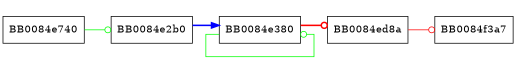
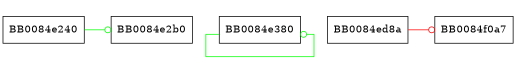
edge "BB0084e2b0" -> "BB0084e380": removed
edge "BB0084e380" -> "BB0084ed8a": removed
node "BB0084e740": label "BB0084e740" -> "BB0084e240"
node "BB0084f3a7": label "BB0084f3a7" -> "BB0084f0a7"
